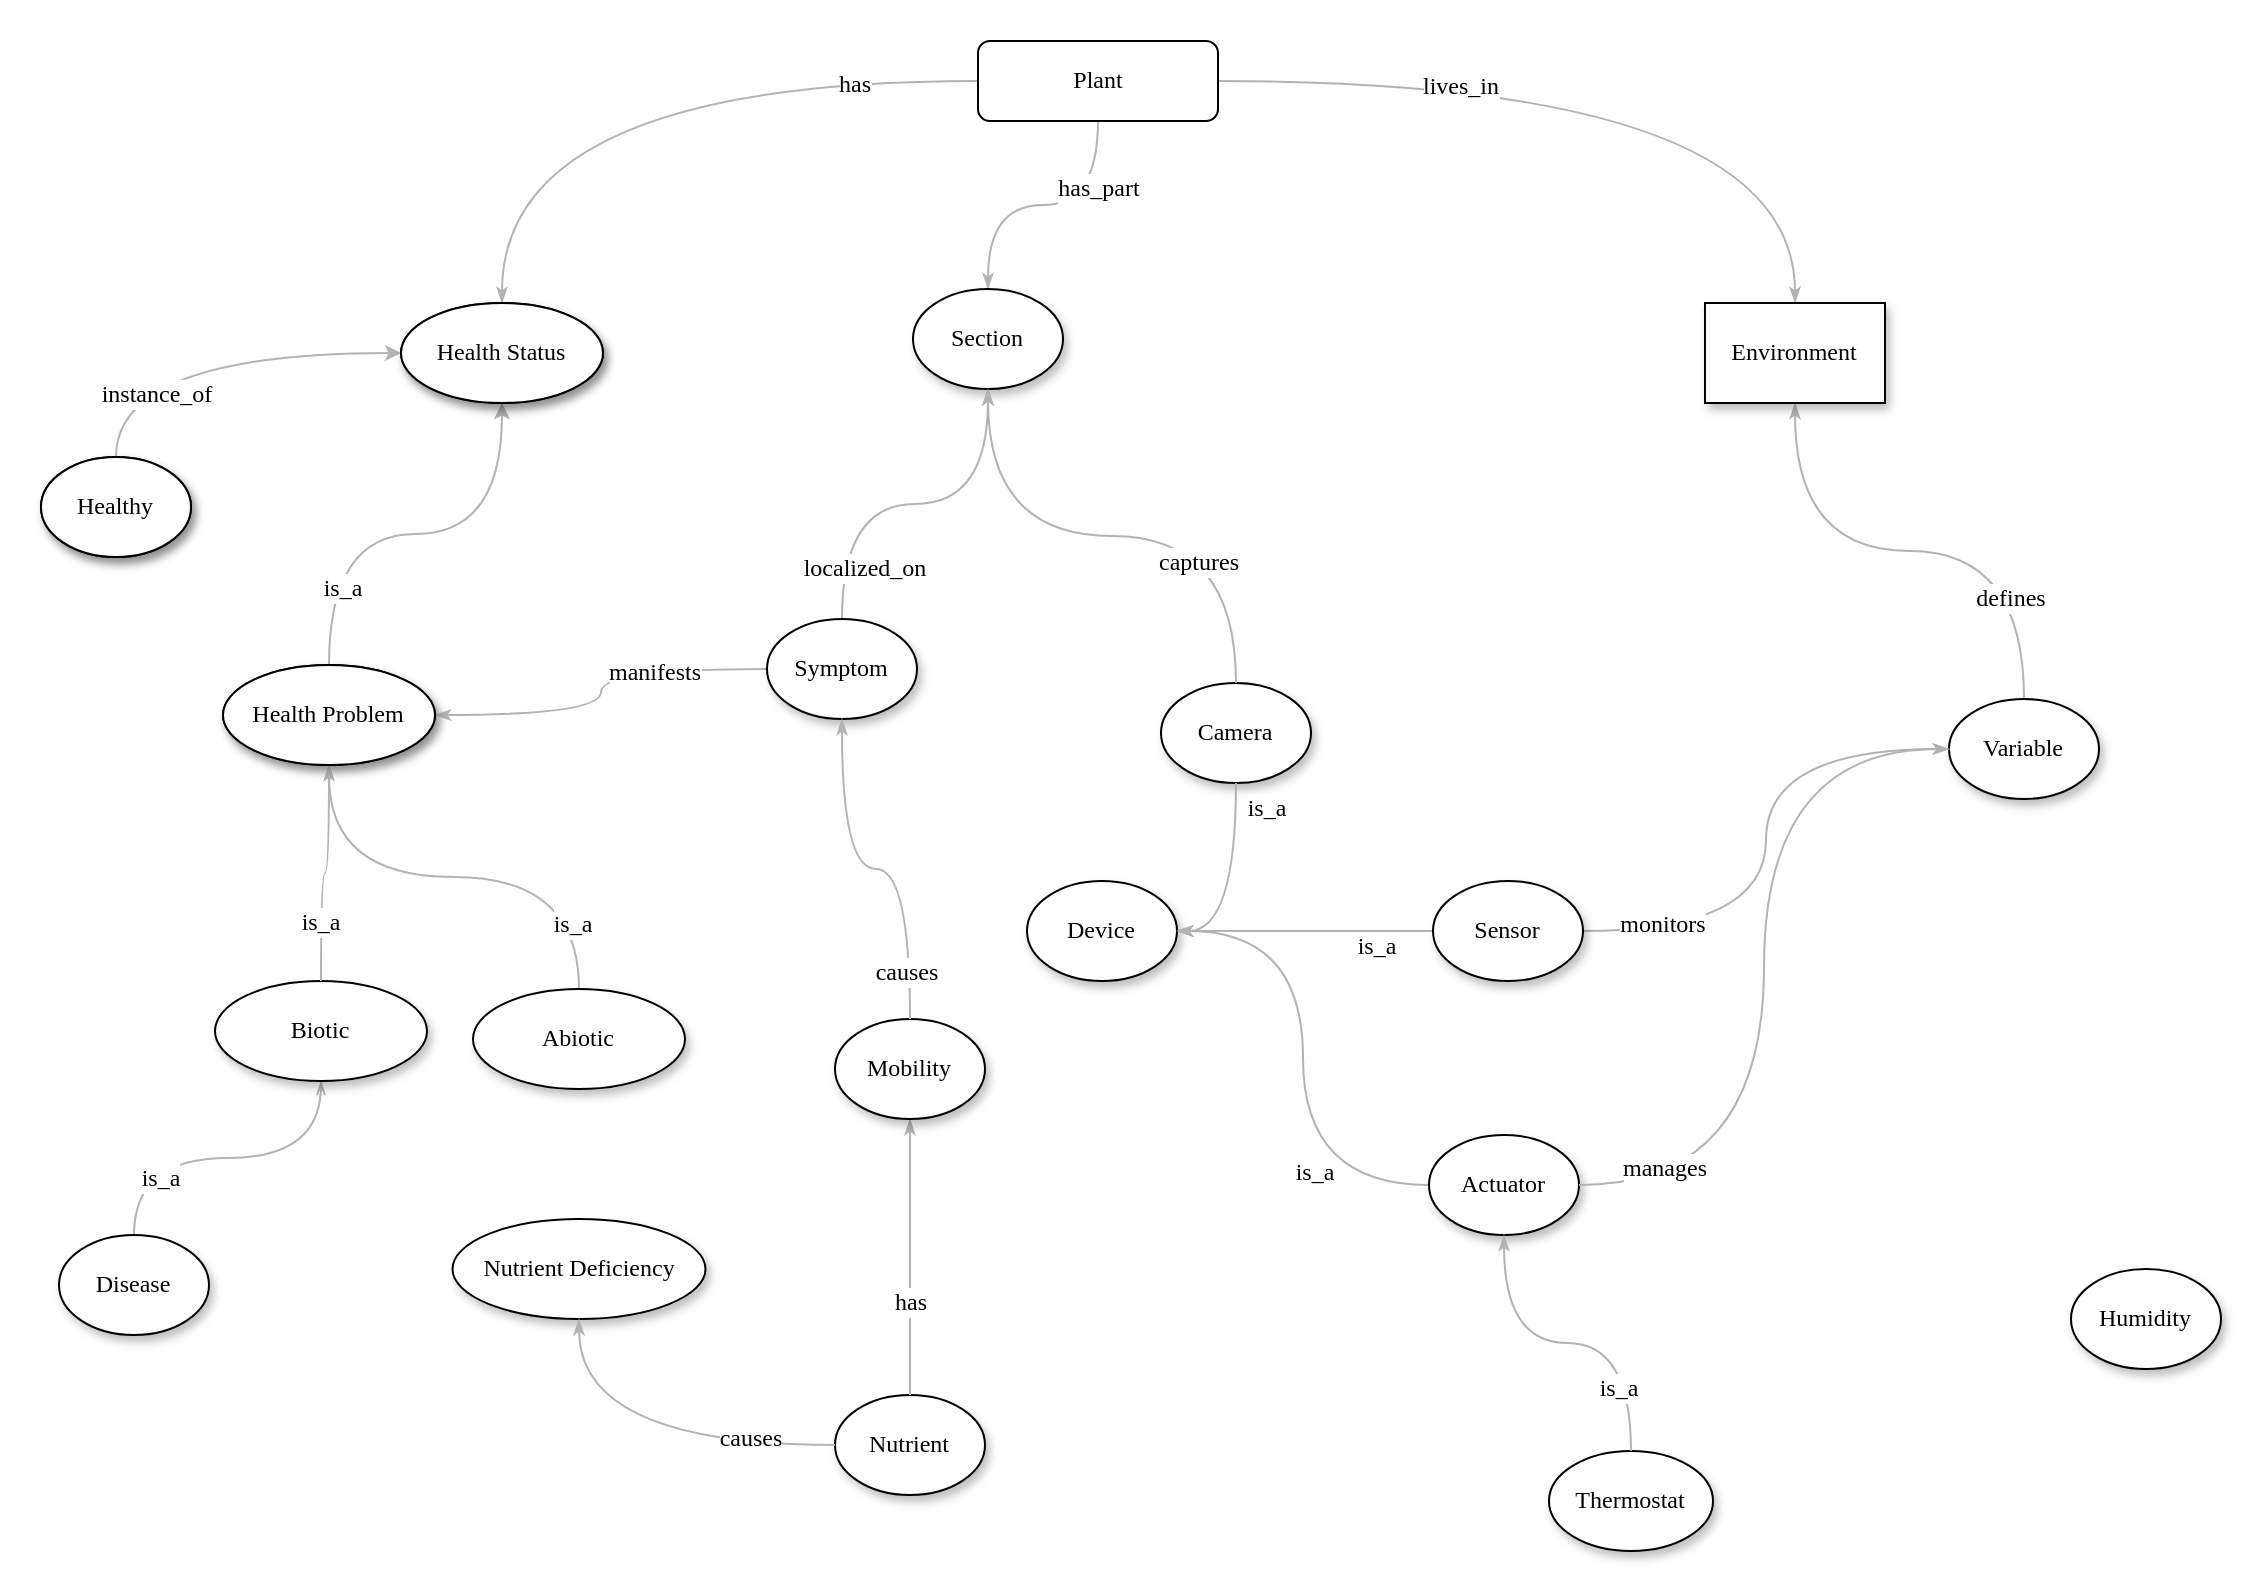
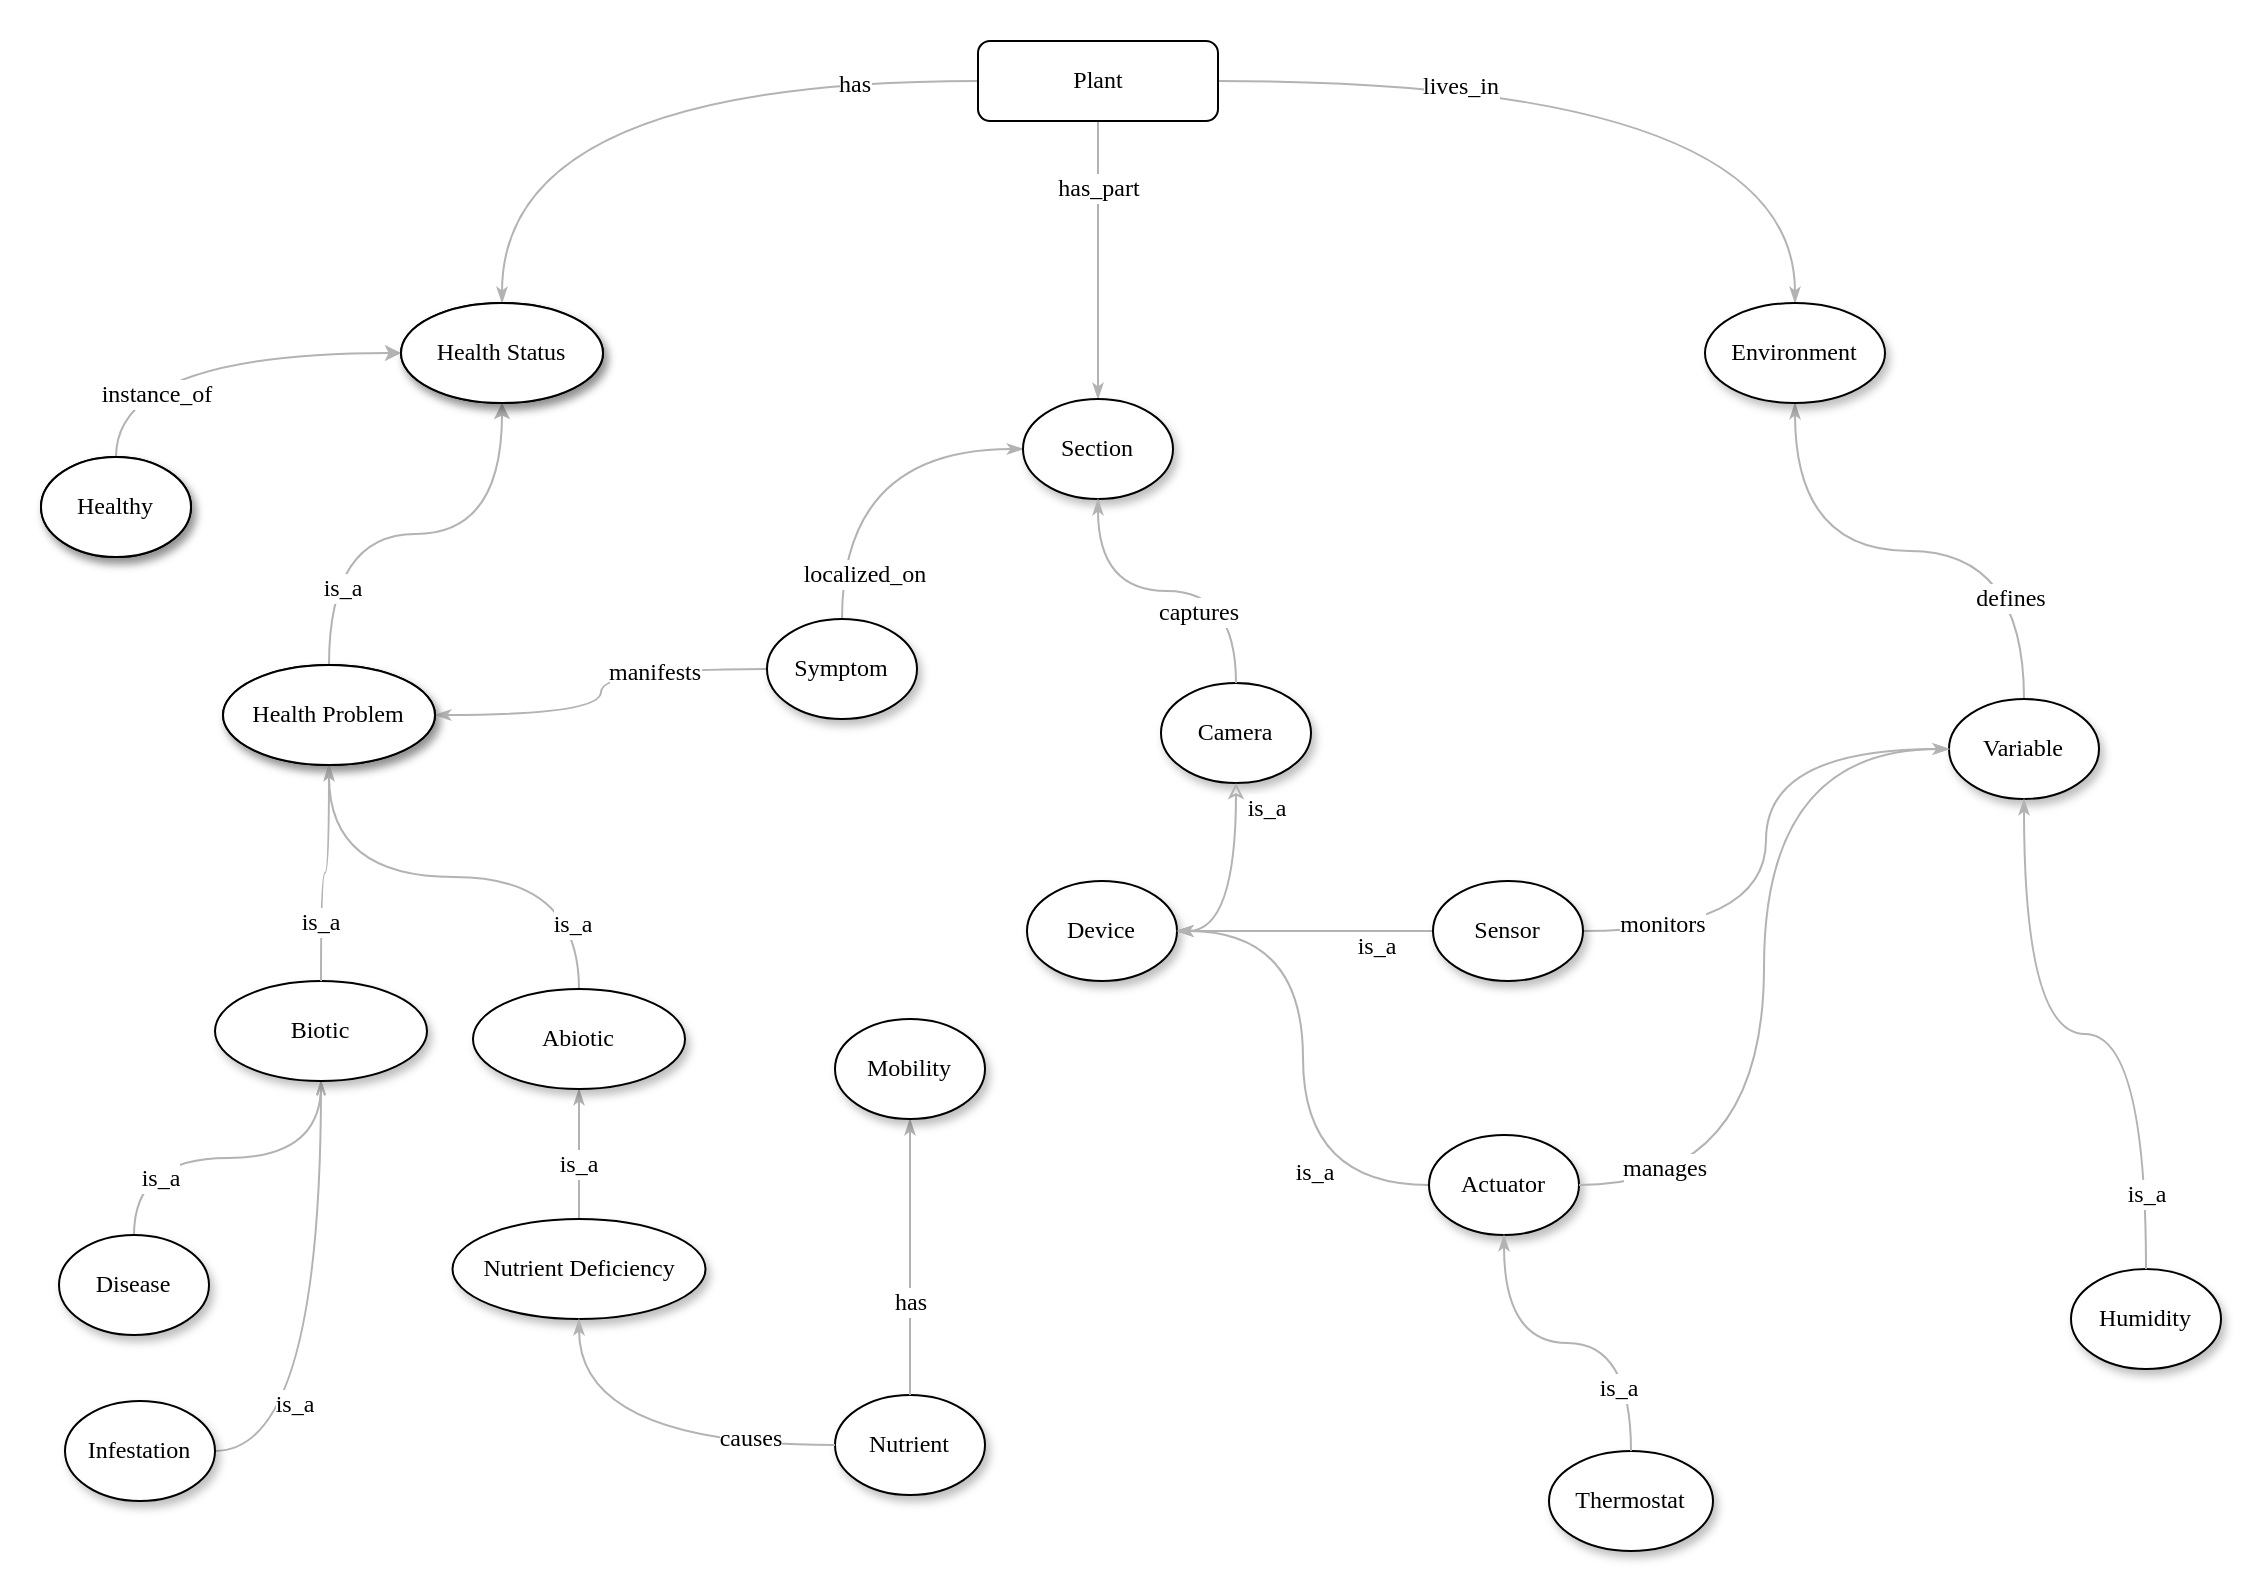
node "Section": moved (988, 339) -> (1098, 449)
node "Environment": shape rectangle -> ellipse
edge "Camera" -> "Device": arrowhead none -> classic
edge "Mobility" -> "Symptom": removed, label "causes"
edge "Nutrient Deficiency" -> "Abiotic": added, label "is_a"
edge "Humidity" -> "Variable": added, label "is_a"
edge "Infestation" -> "Biotic": added, label "is_a"
node "Infestation": added
